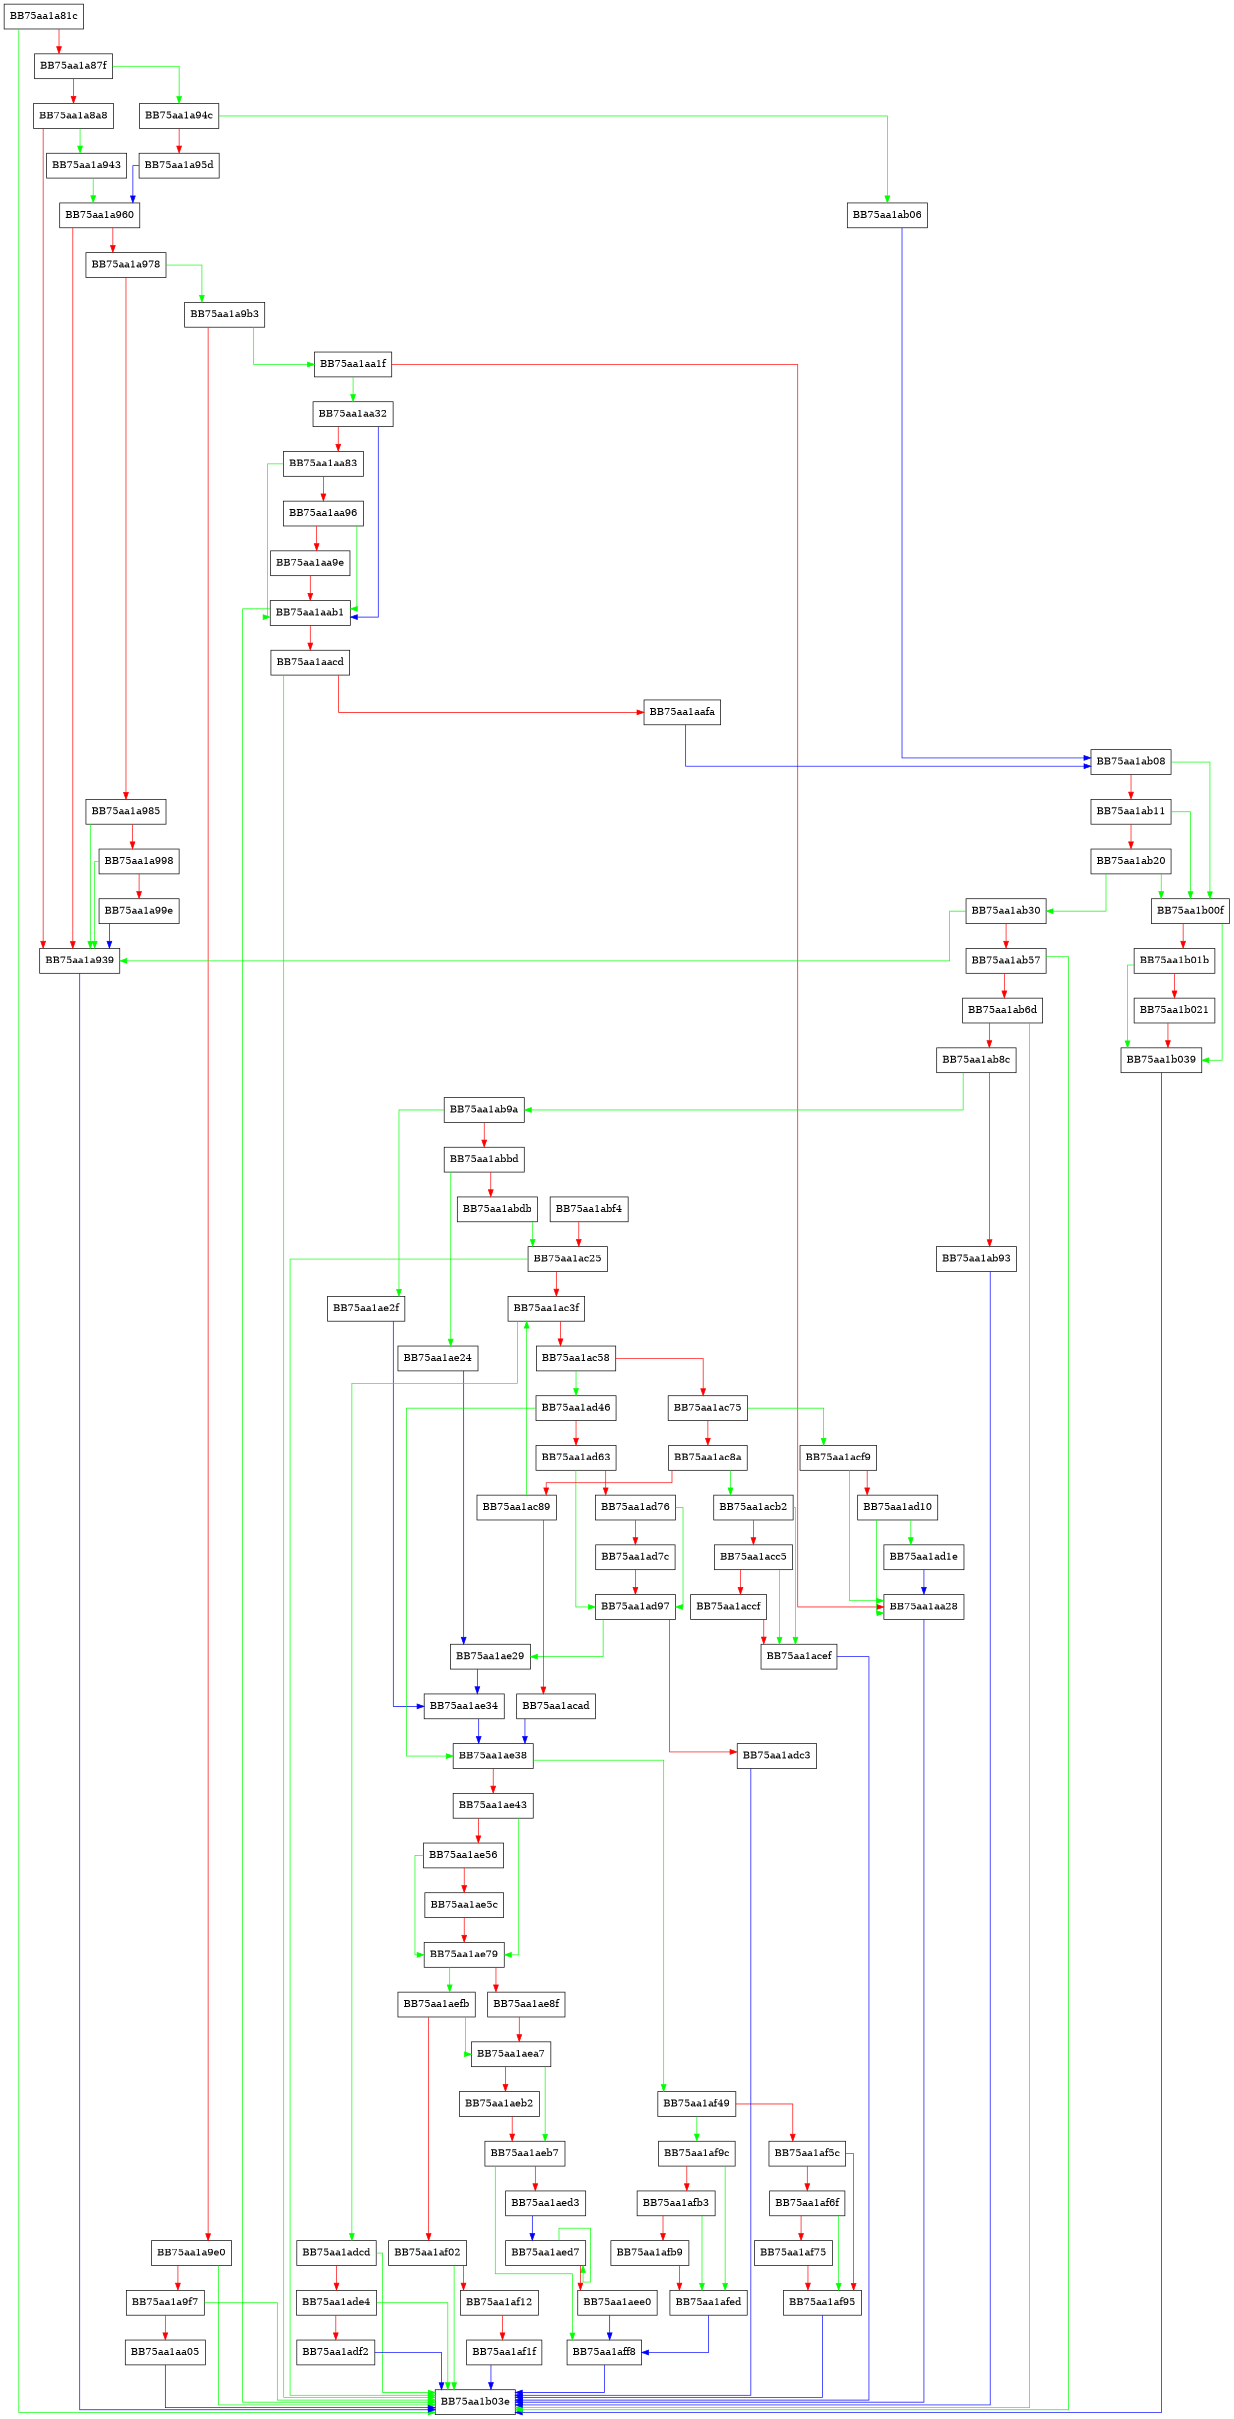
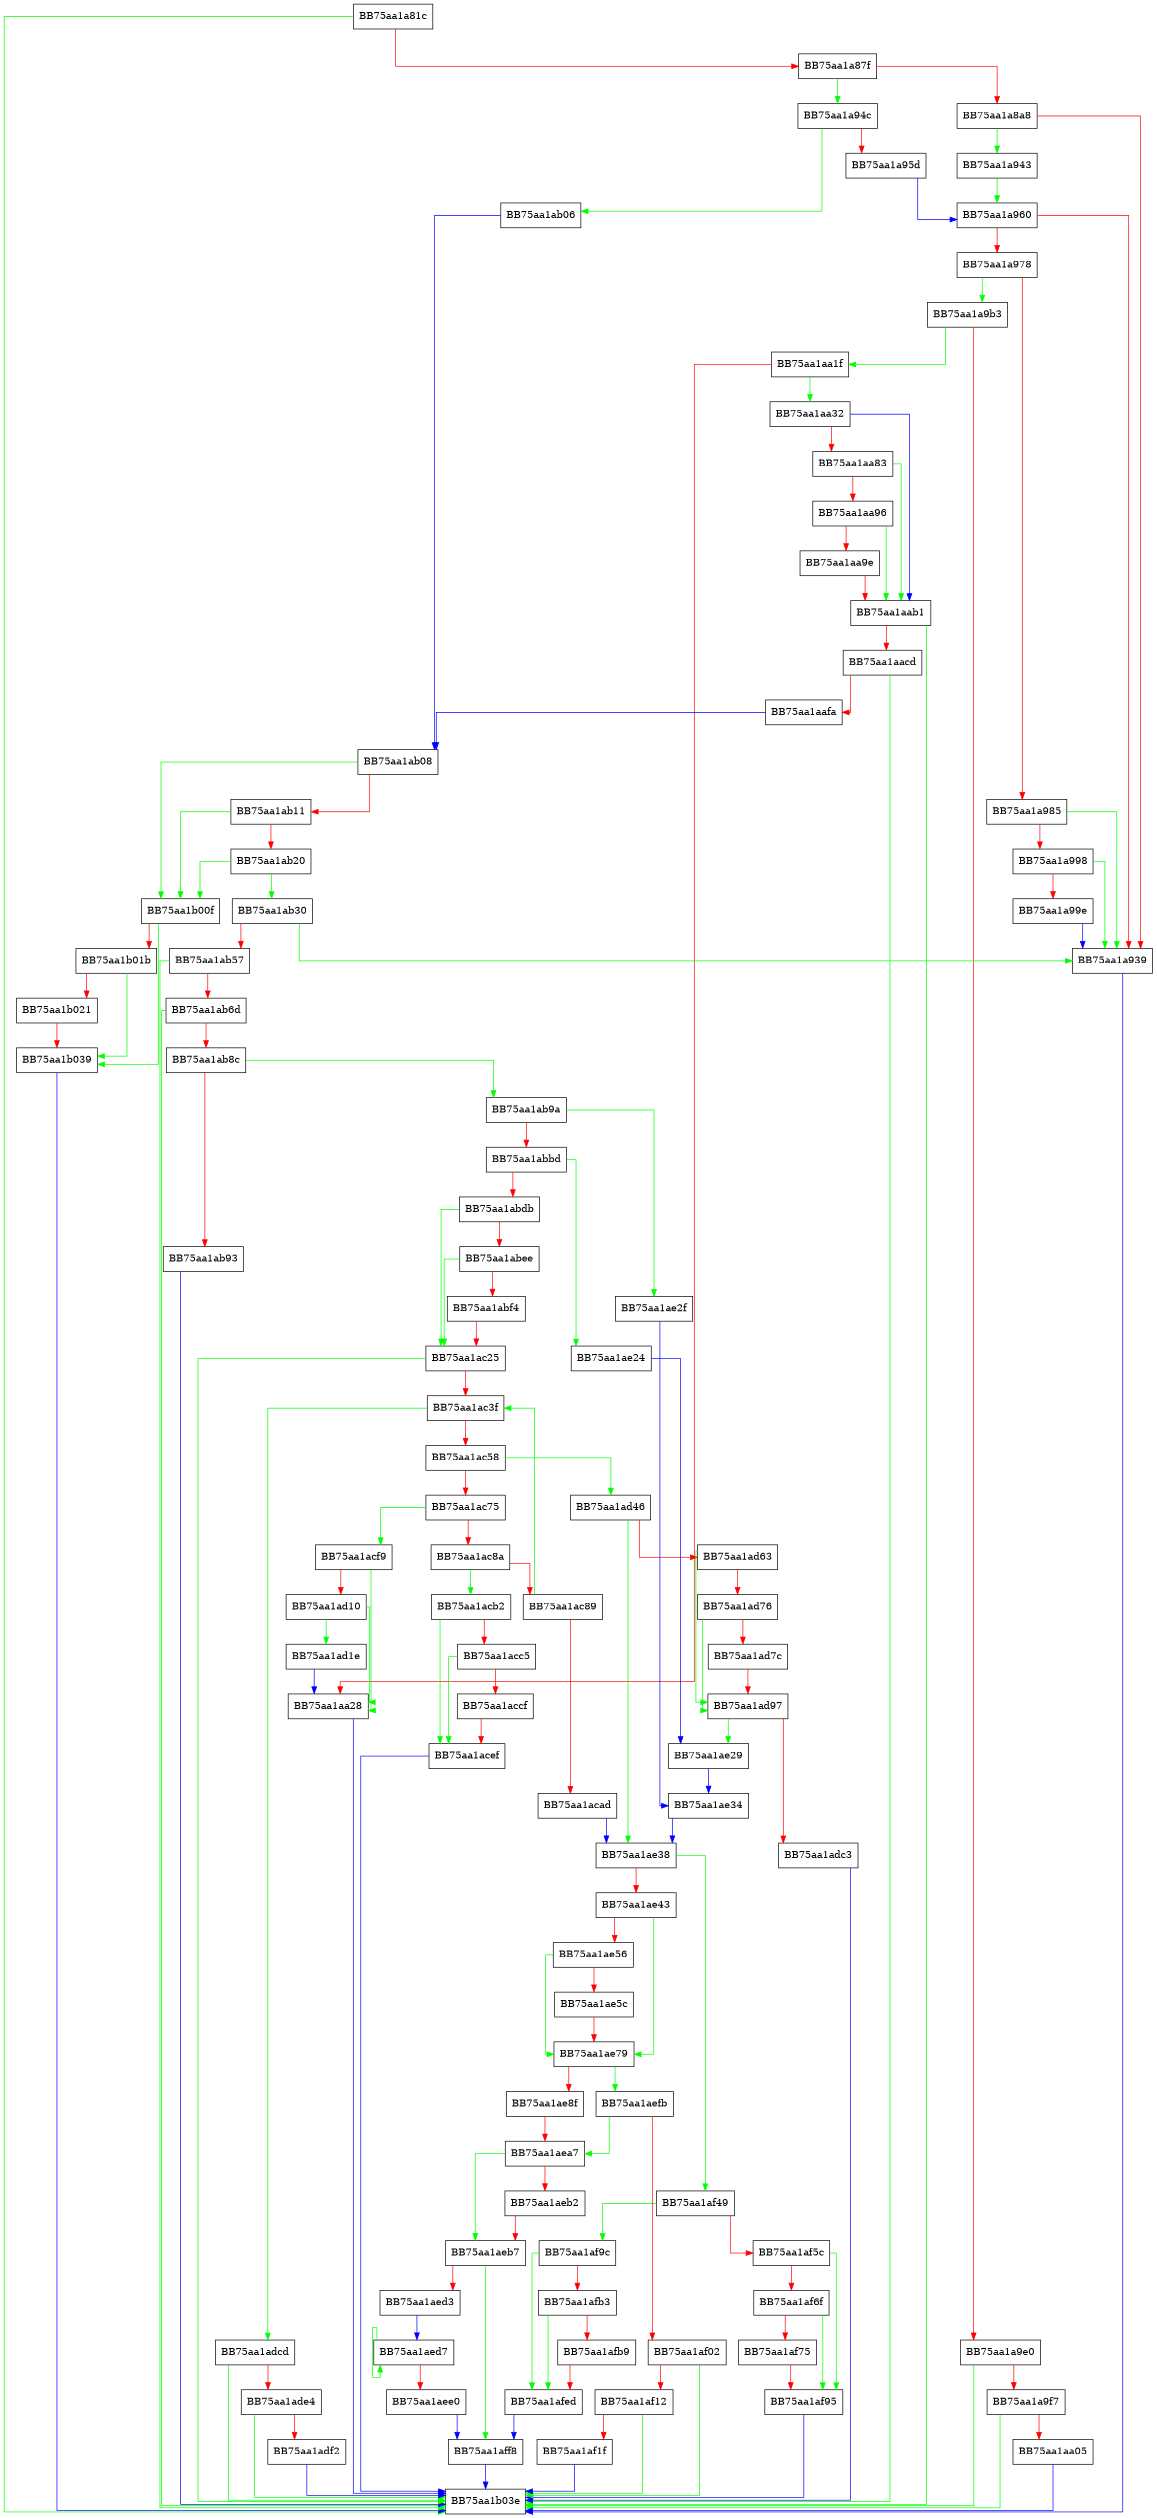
node "BB75aa1abee": added
edge "BB75aa1af5c" -> "BB75aa1af95": color red -> green
edge "BB75aa1af12" -> "BB75aa1b03e": added
